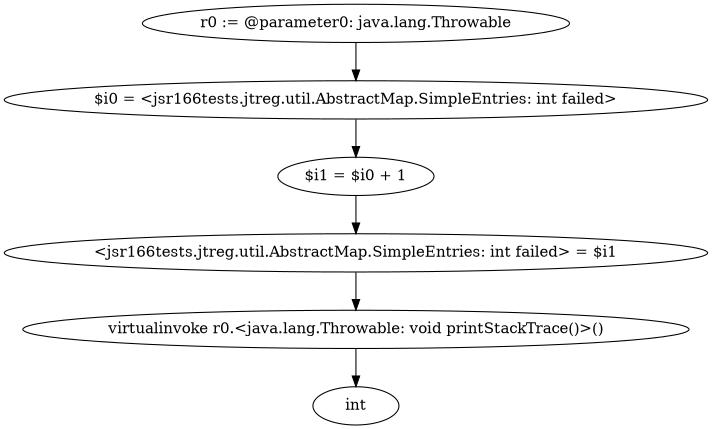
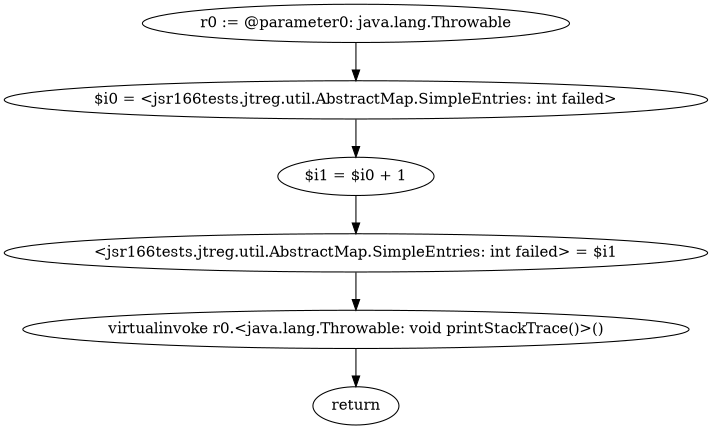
node "int": label "int" -> "return"
